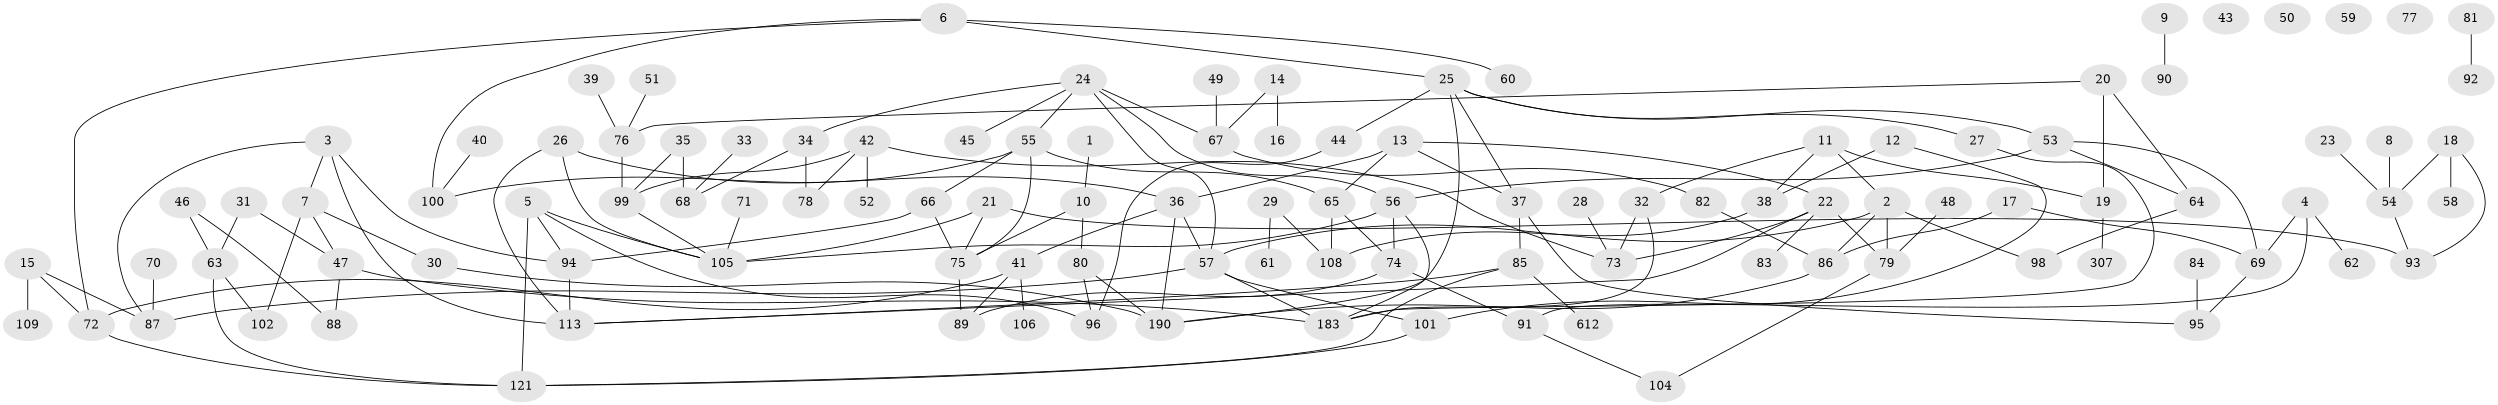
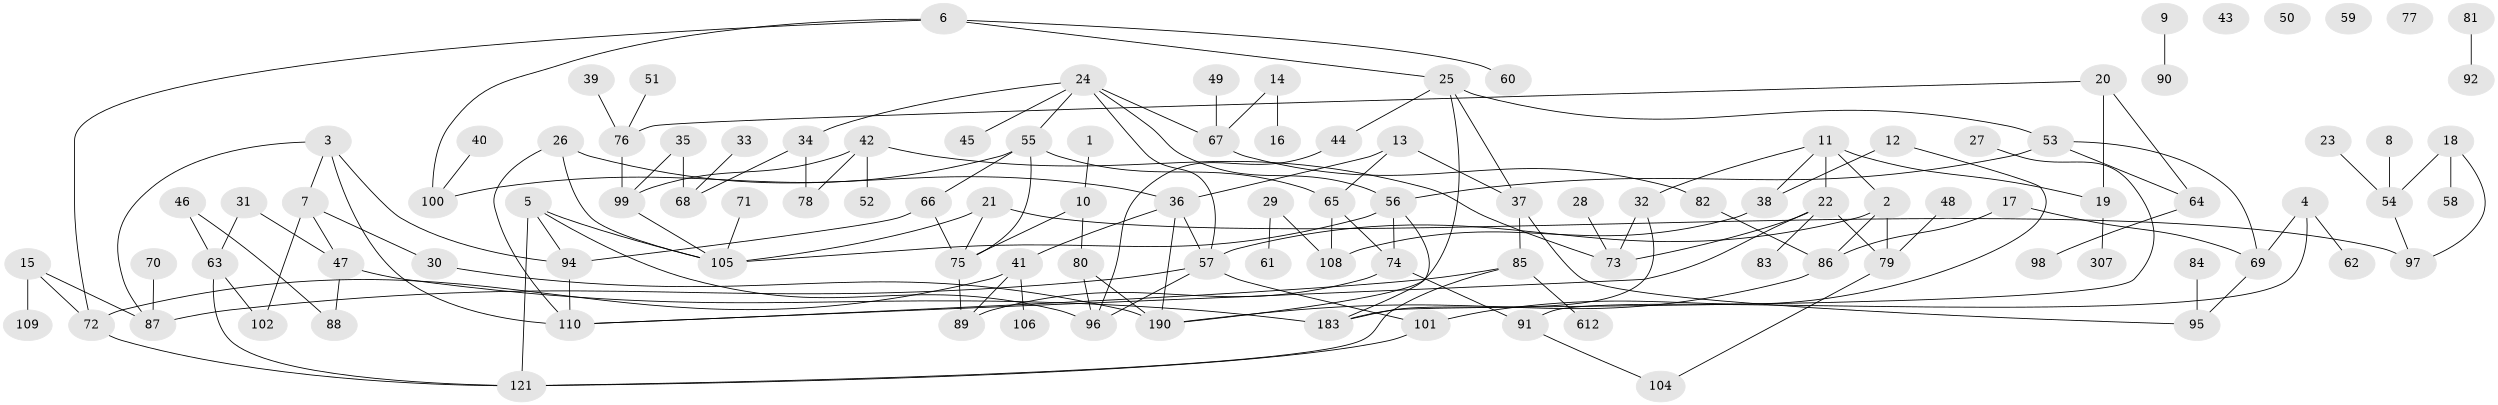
edge "25" -- "27": removed
edge "13" -- "22": now "11" -- "22"
edge "2" -- "98": removed
node "93": label "93" -> "97"
edge "57" -- "183": now "57" -- "96"
node "113": label "113" -> "110"
